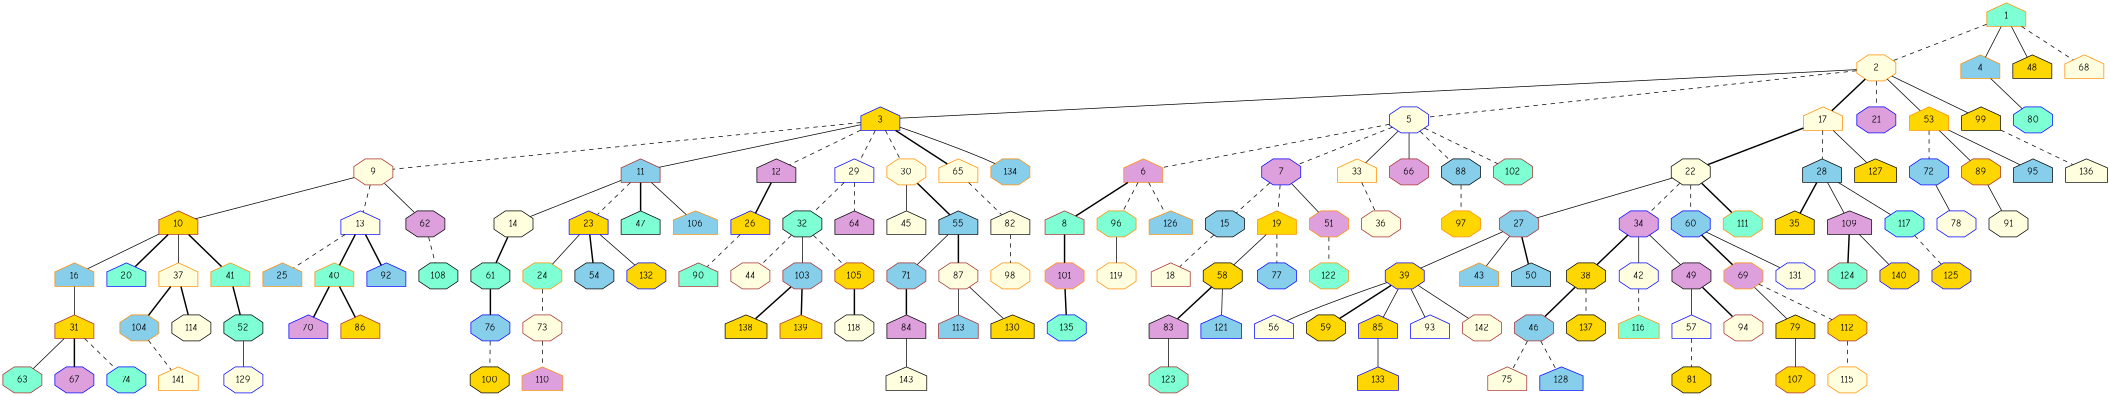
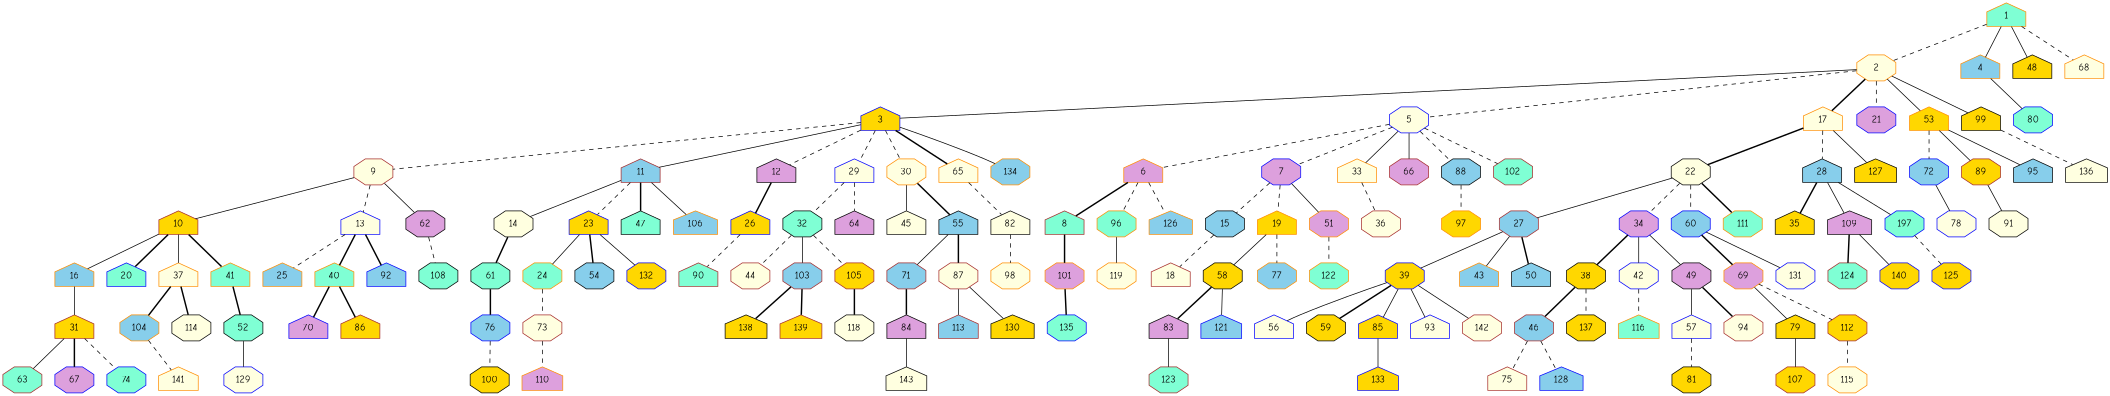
node "117": label "117" -> "197"
node "77": color blue -> darkorange
